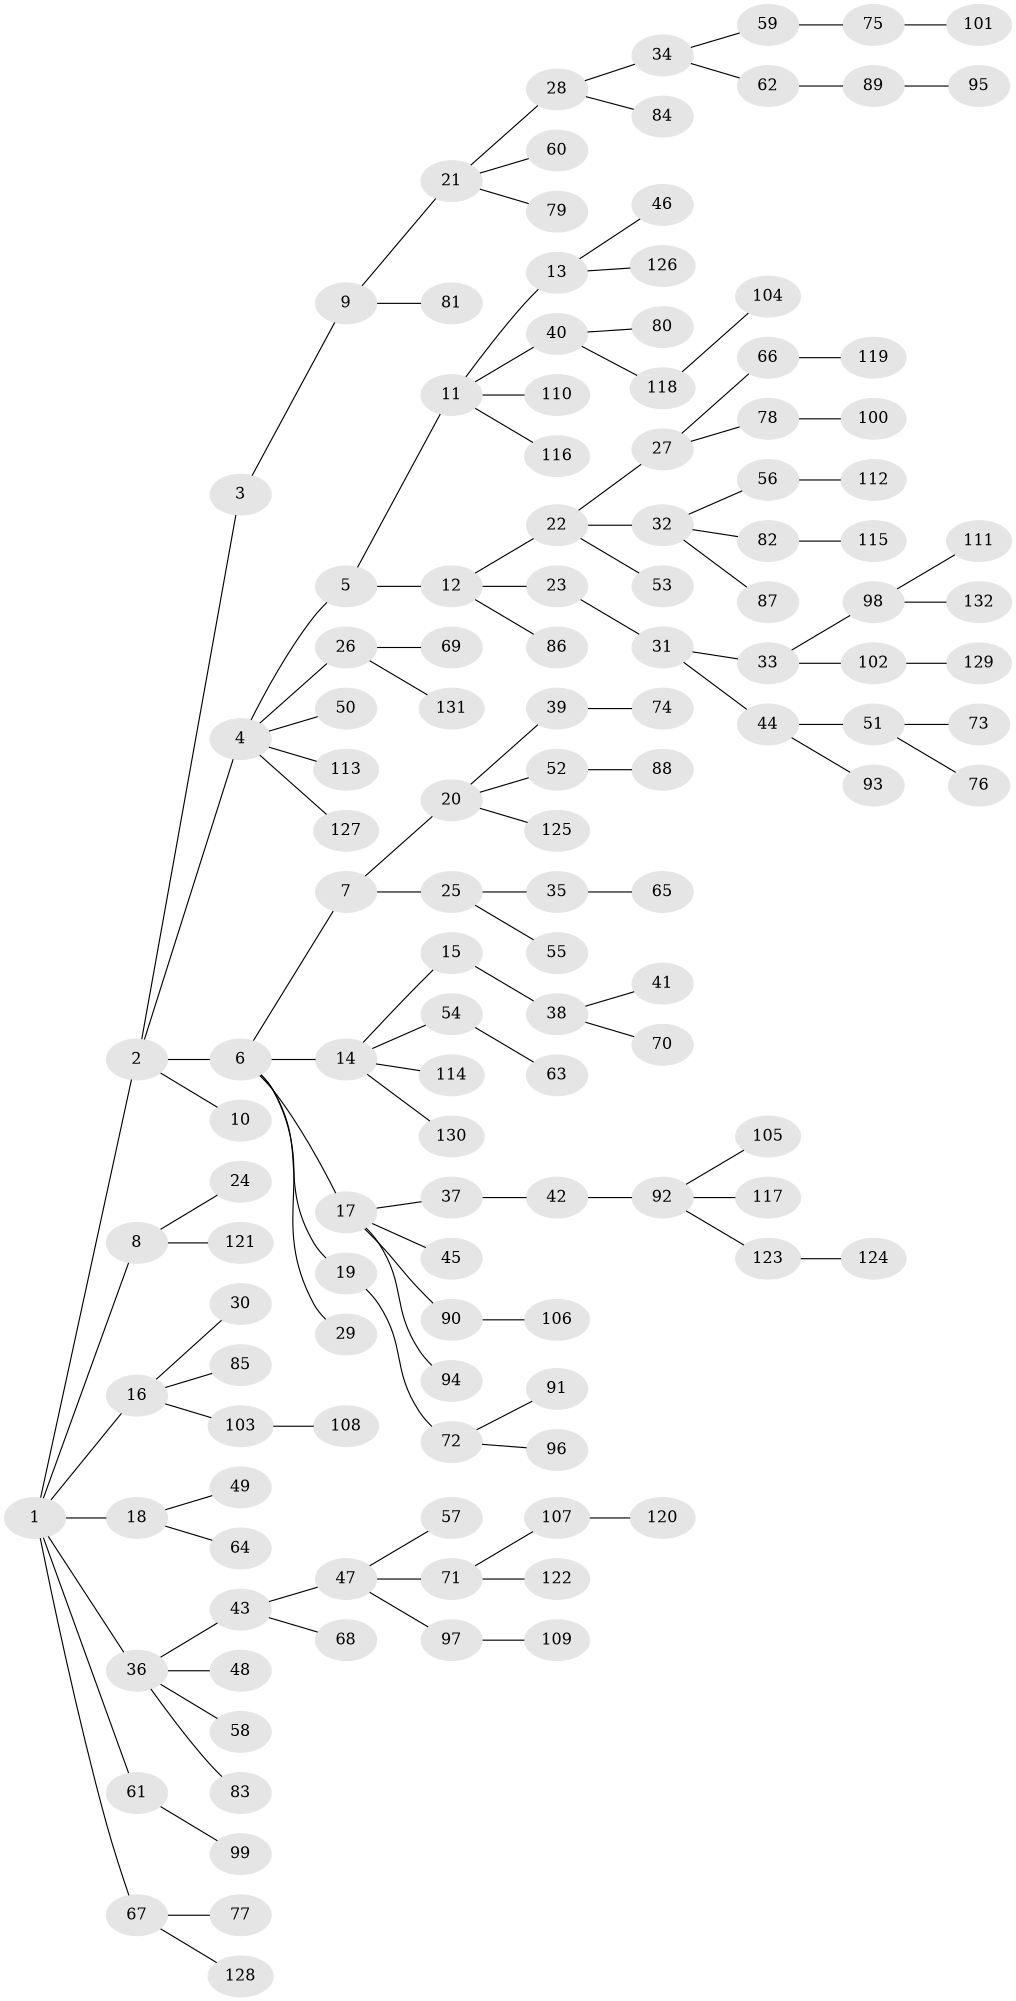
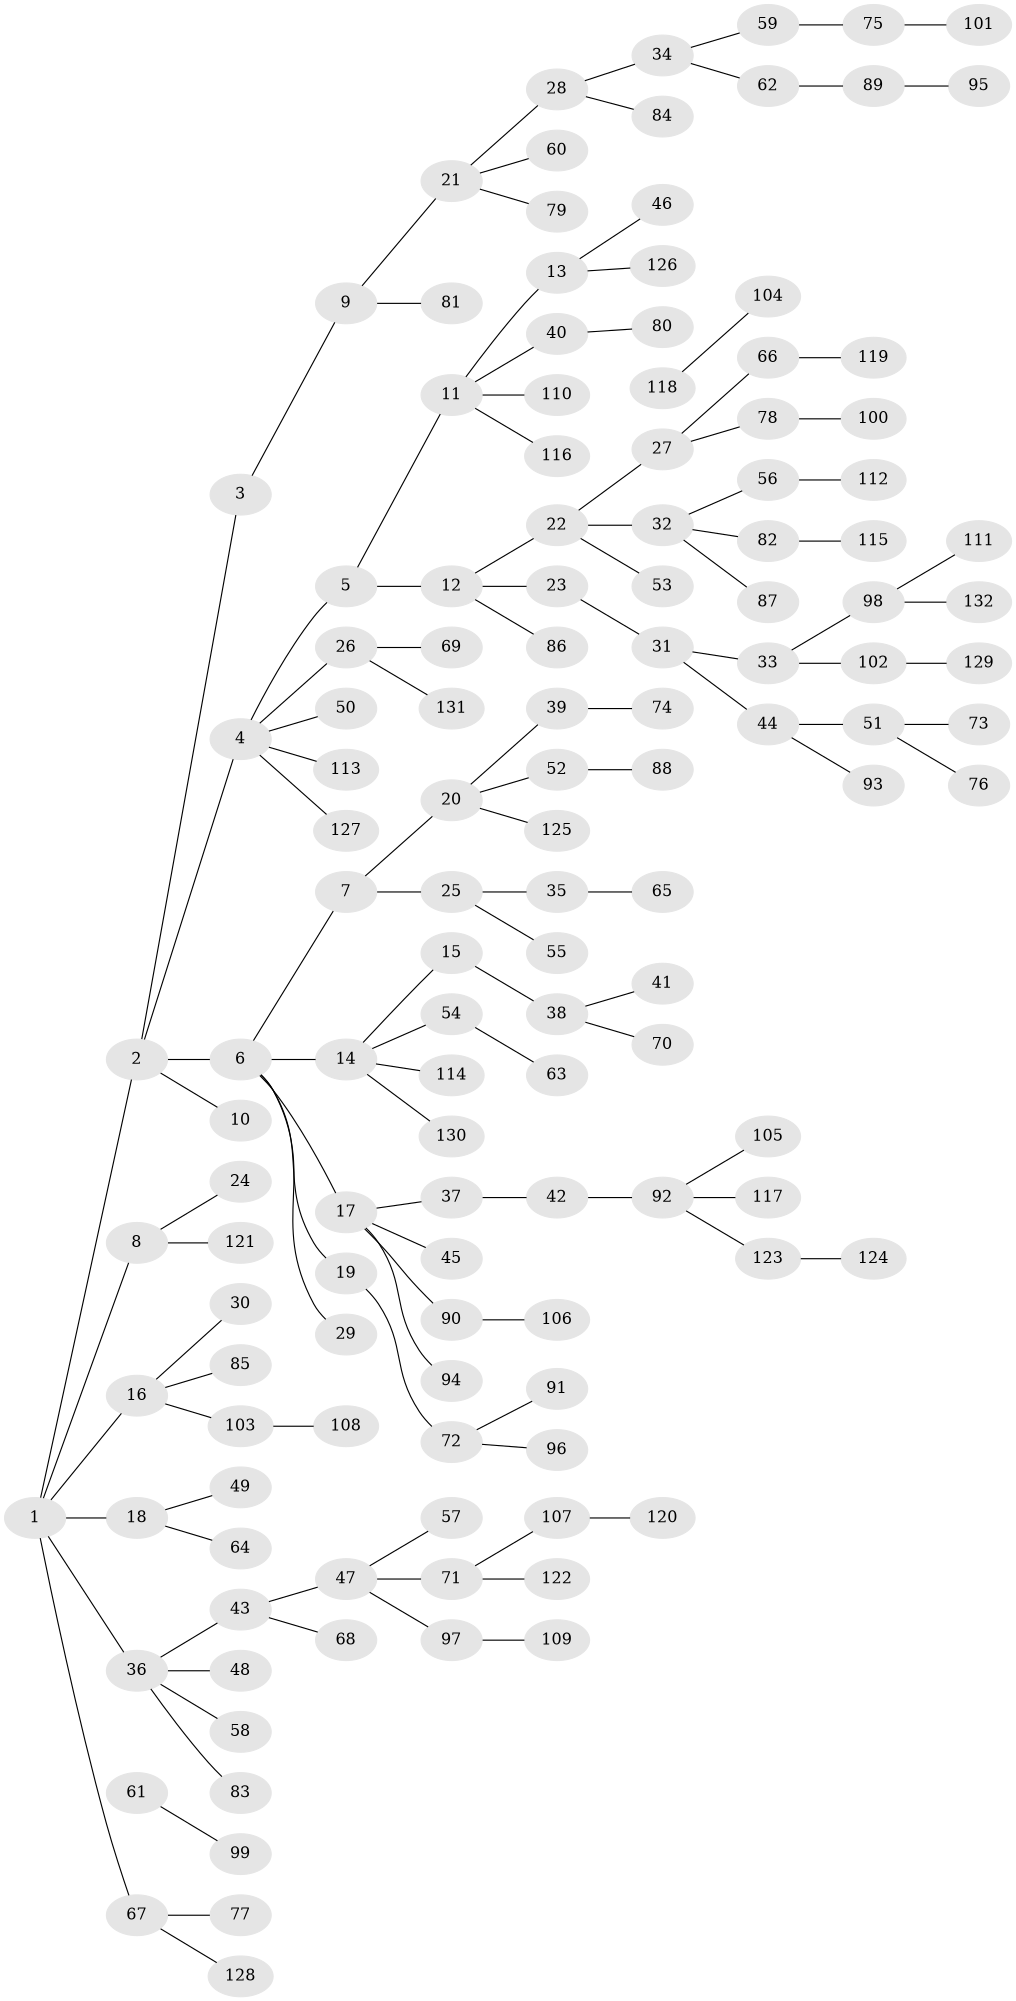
edge "40" -- "118": removed
edge "1" -- "61": removed
